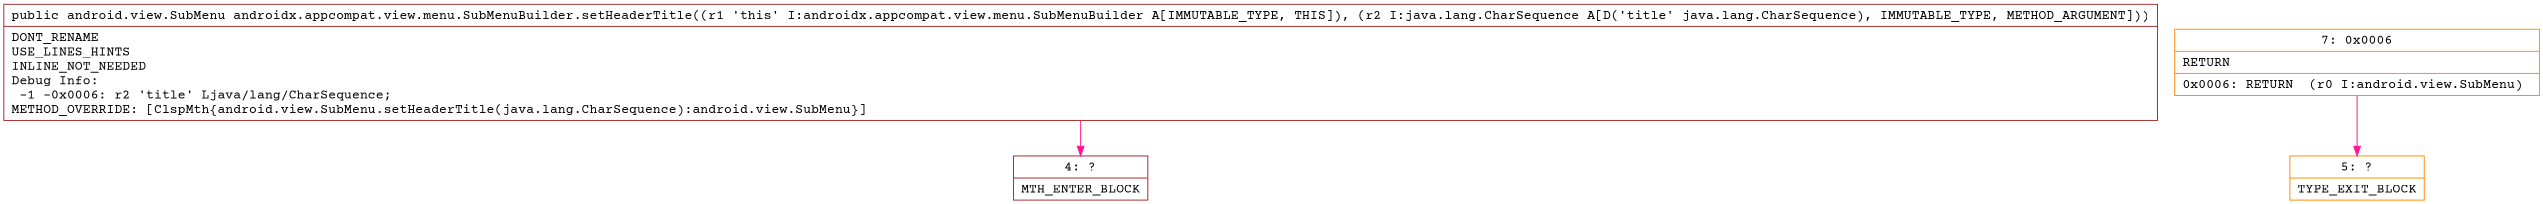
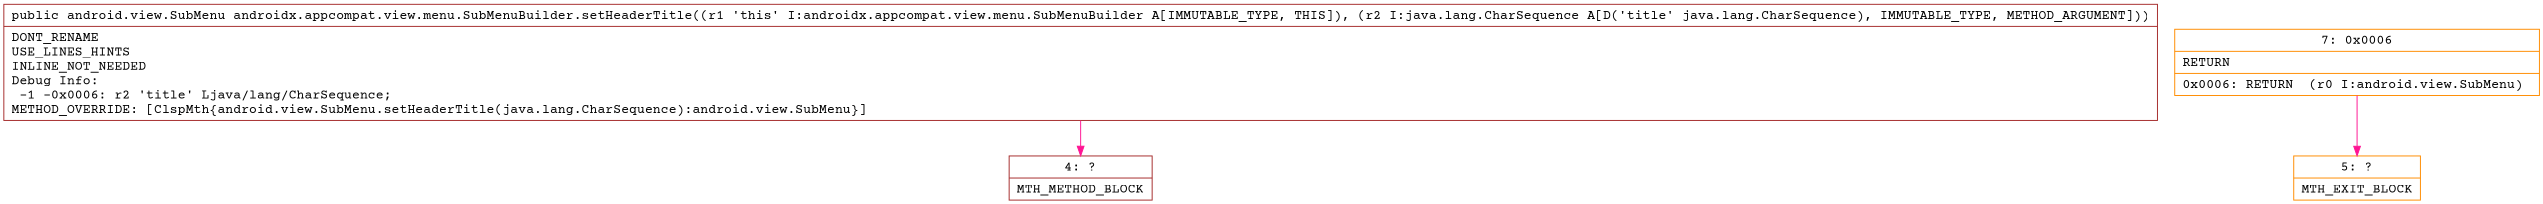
node "4: ?": text "MTH_ENTER_BLOCK" -> "MTH_METHOD_BLOCK"
node "5: ?": text "TYPE_EXIT_BLOCK" -> "MTH_EXIT_BLOCK"
